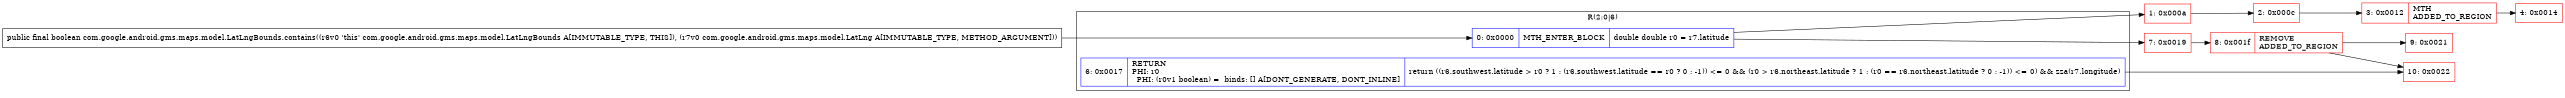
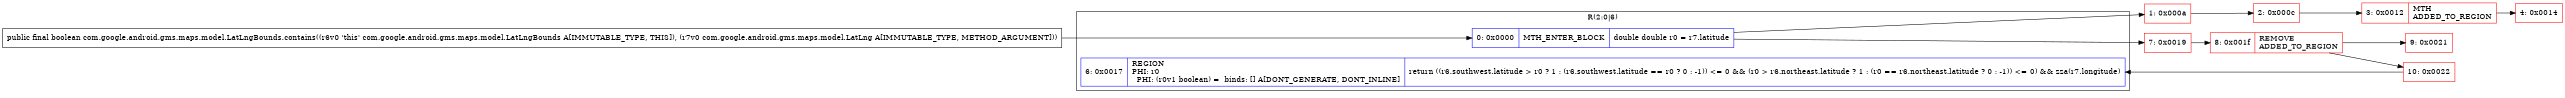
node "6: 0x0017": text "RETURN" -> "REGION"
edge "6: 0x0017" -> "10: 0x0022": reversed
